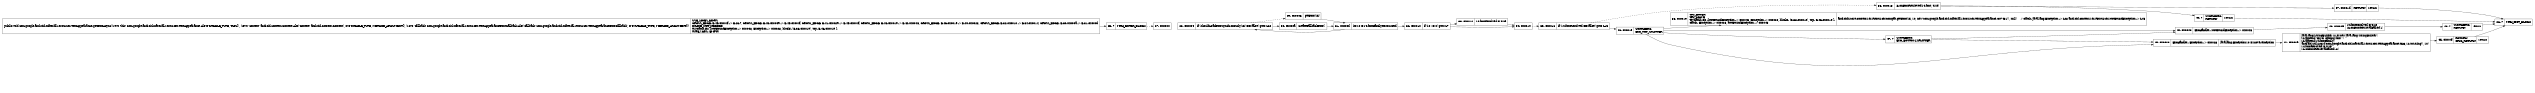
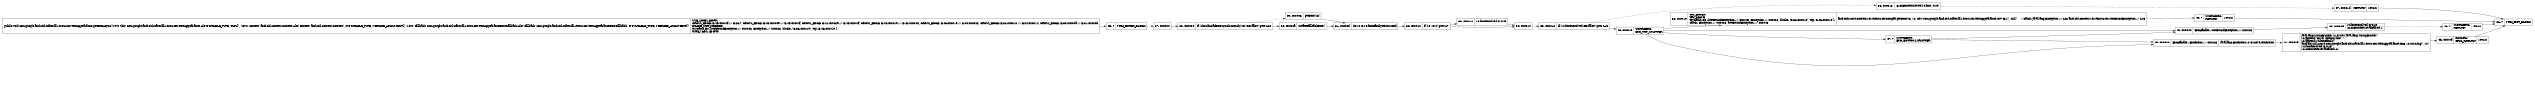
edge "36: 0x0018" -> "37: 0x001d": style solid -> dashed
edge "36: 0x0018" -> "49: ?": now "38: 0x001e" -> "49: ?"
edge "43: 0x0049" -> "48: ?": style solid -> dashed
edge "31: 0x000d" -> "28: 0x0004": now "27: 0x0000" -> "28: 0x0004"
